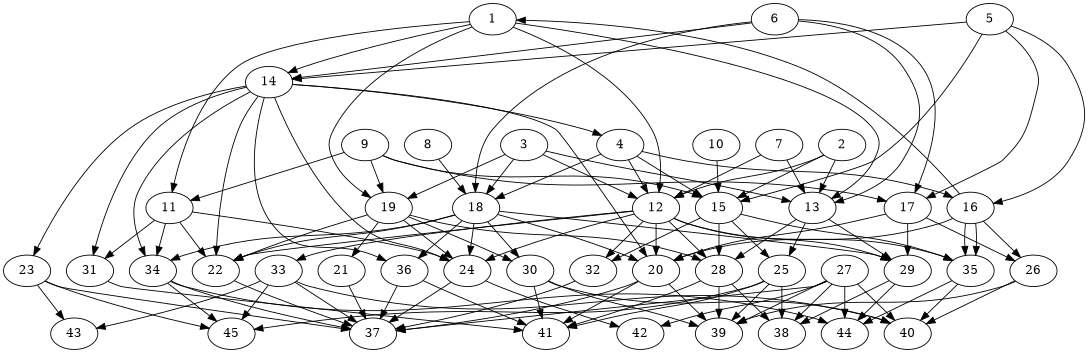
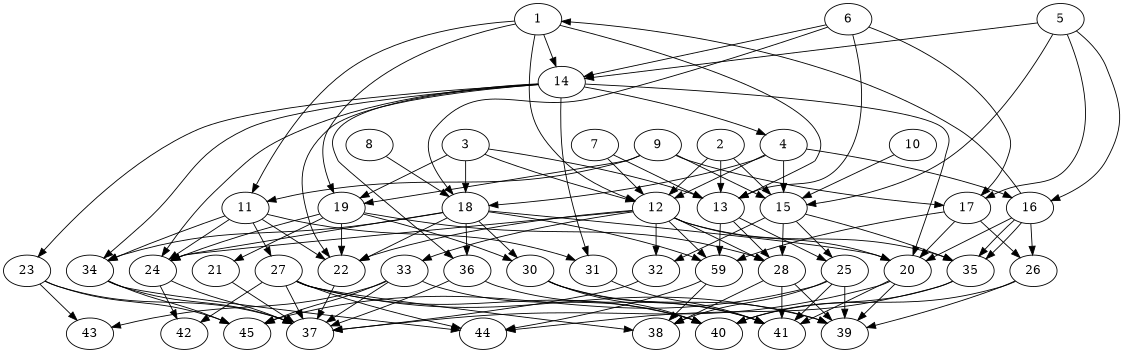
edge "11" -> "27": added
node "29": label "29" -> "59"
